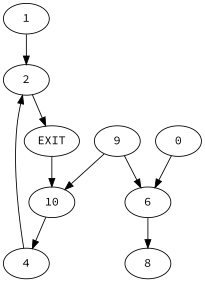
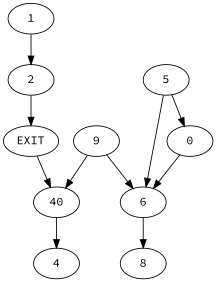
node "5": added
edge "4" -> "2": removed
node "10": label "10" -> "40"
